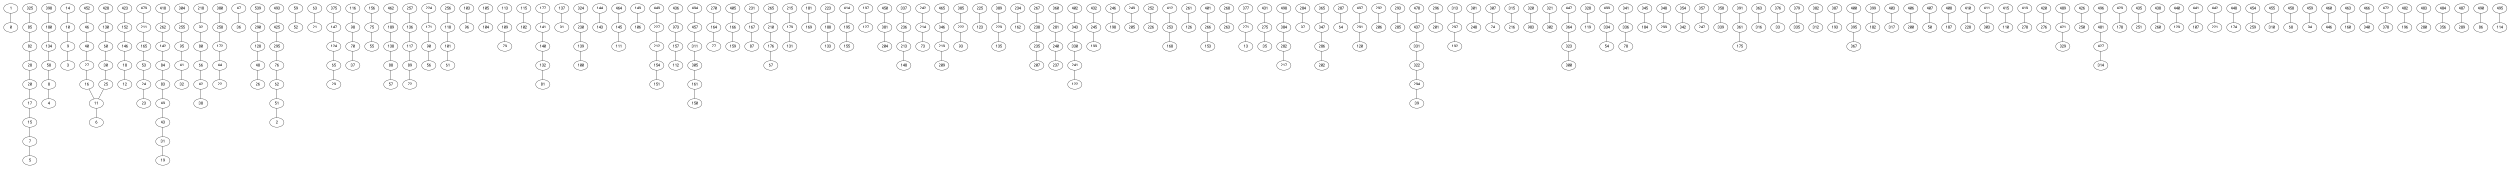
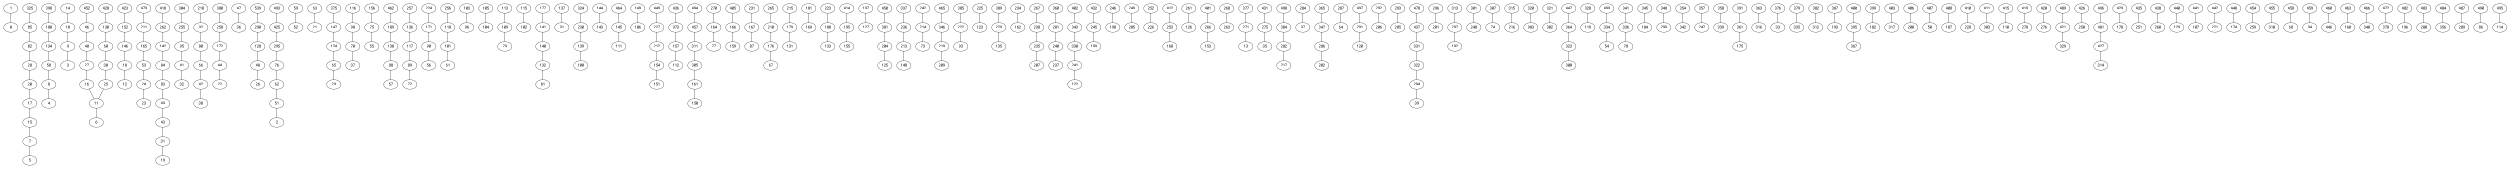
node "125": added
